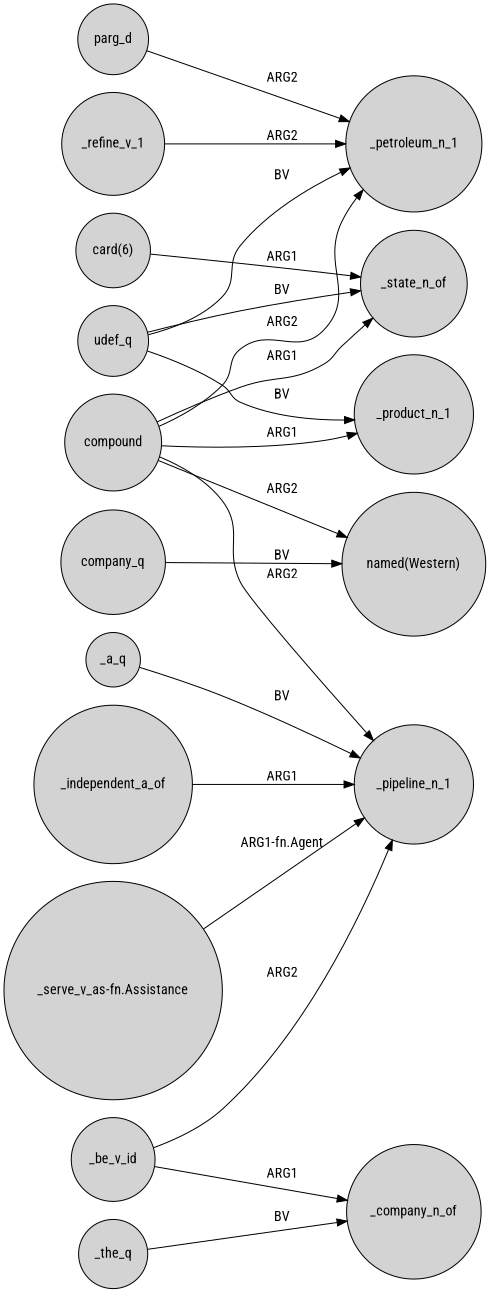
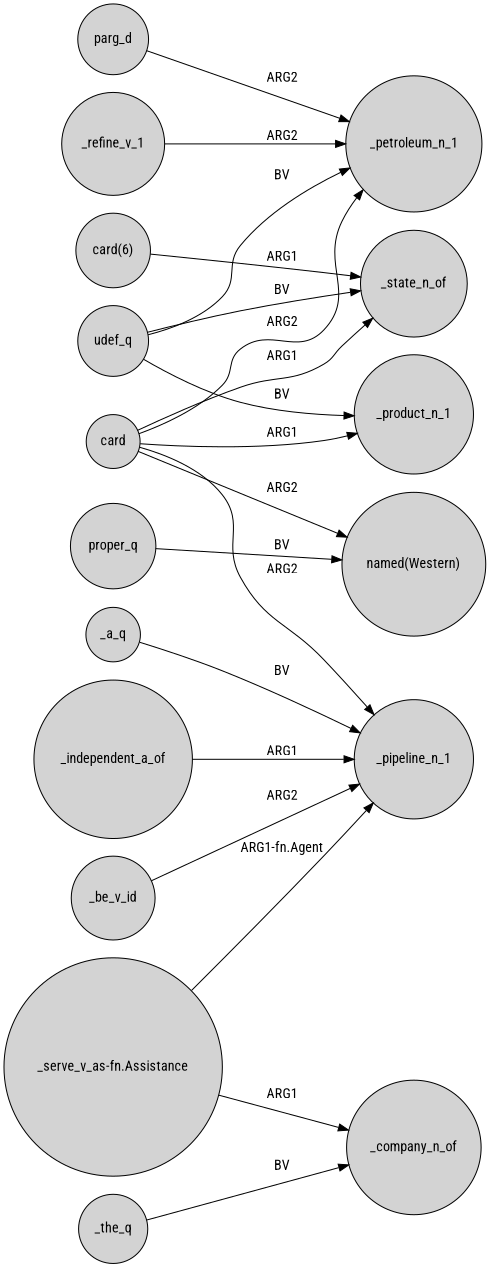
node "compound": label "compound" -> "card"
node "company_q": label "company_q" -> "proper_q"
edge "_be_v_id" -> "_company_n_of": now "_serve_v_as-fn.Assistance" -> "_company_n_of"
